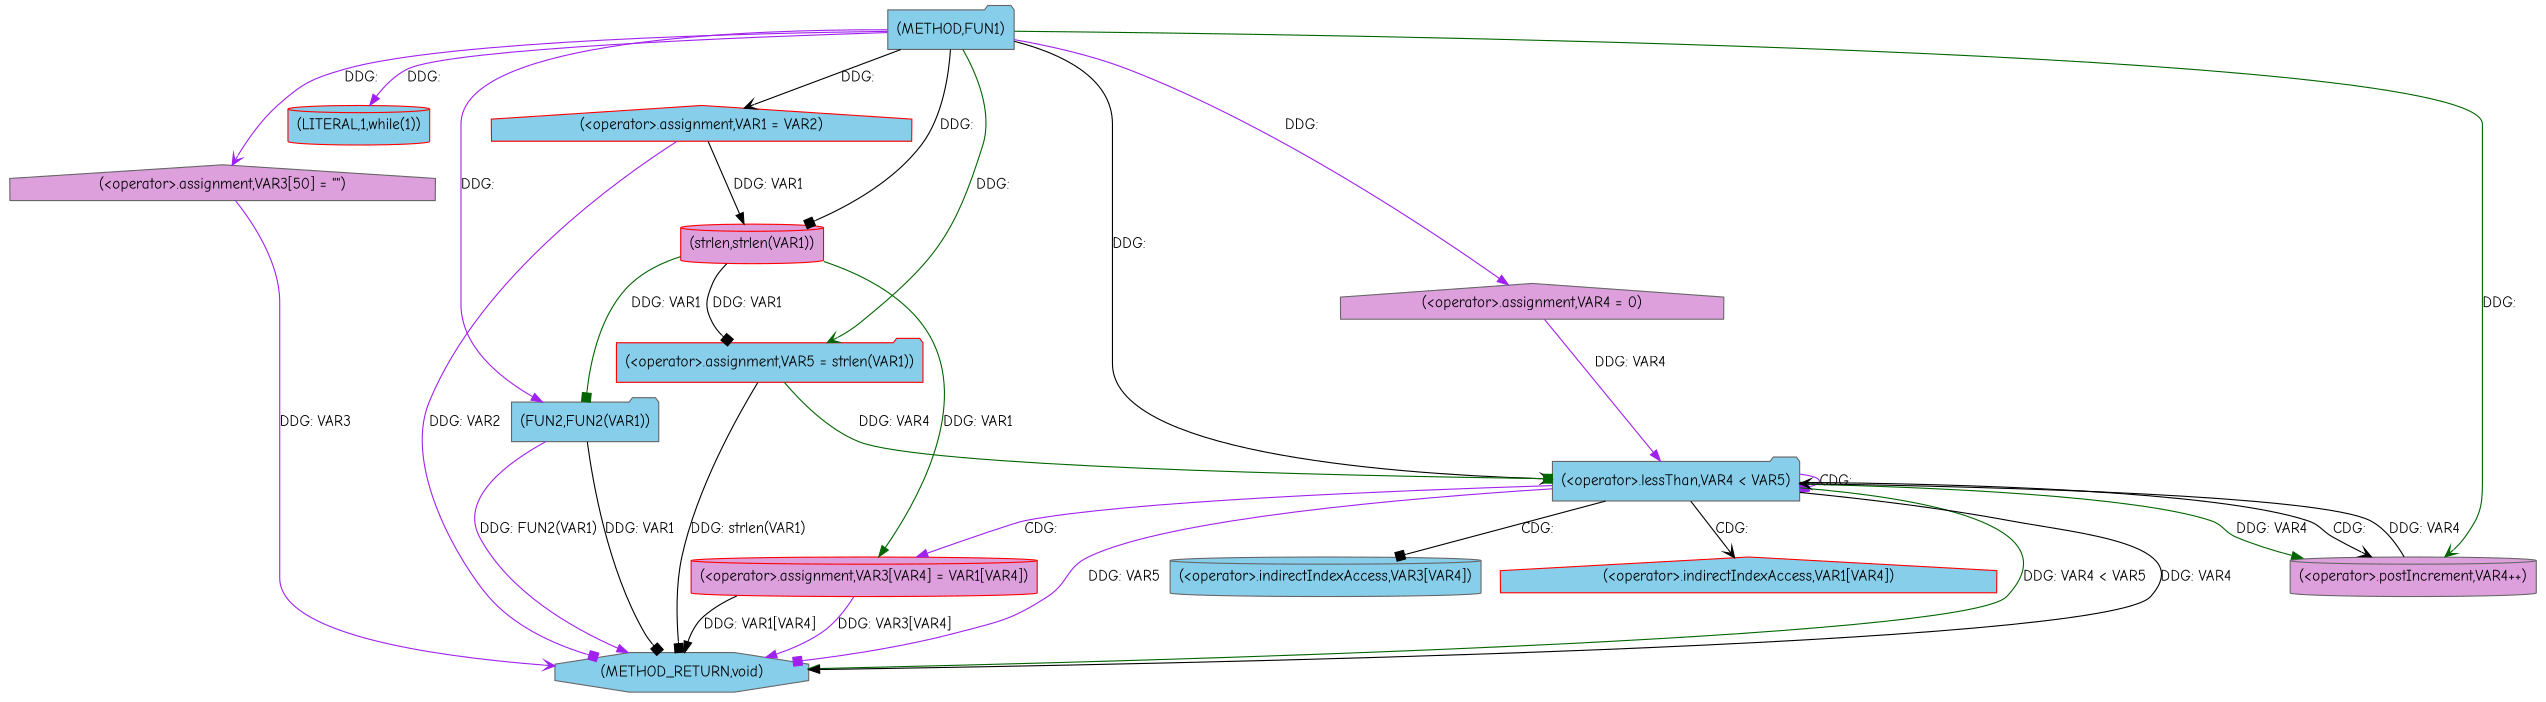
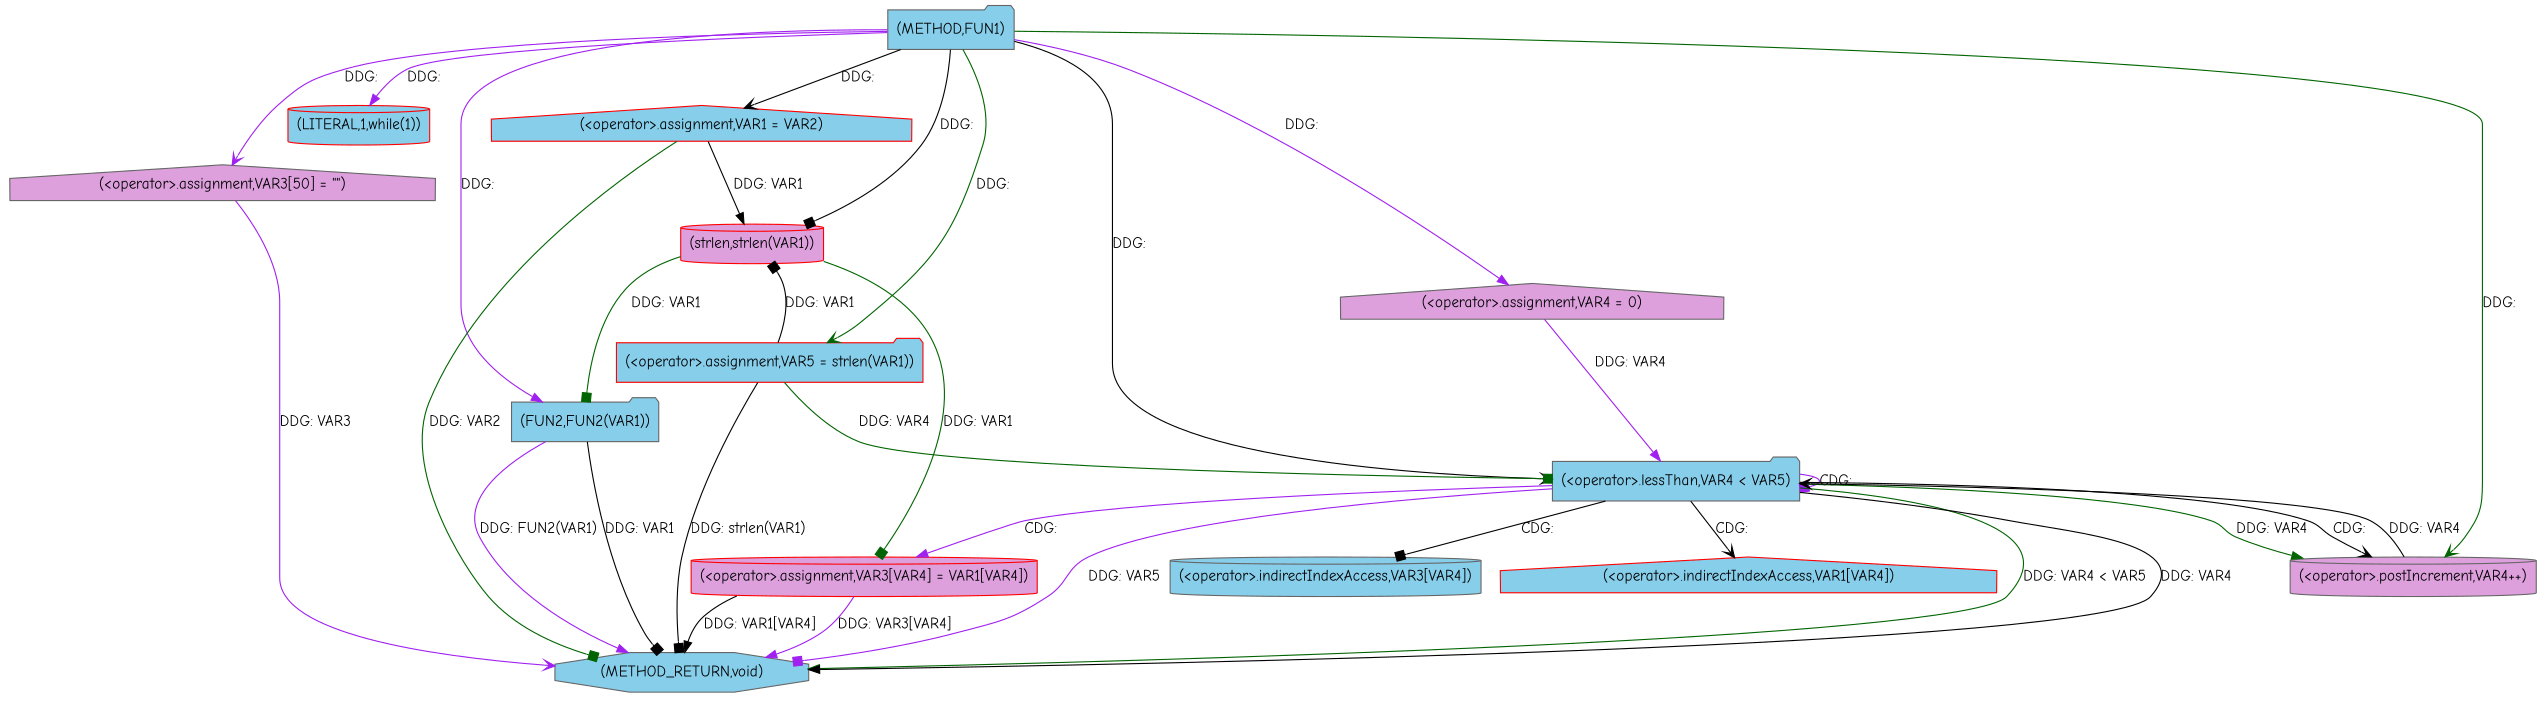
edge "(strlen,strlen(VAR1))" -> "(<operator>.assignment,VAR5 = strlen(VAR1))": reversed
edge "(strlen,strlen(VAR1))" -> "(<operator>.assignment,VAR3[VAR4] = VAR1[VAR4])": arrowhead normal -> box
edge "(<operator>.assignment,VAR1 = VAR2)" -> "(METHOD_RETURN,void)": color purple -> darkgreen
